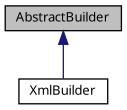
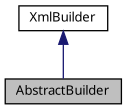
edge "XmlBuilder" -> "AbstractBuilder": reversed
